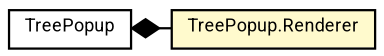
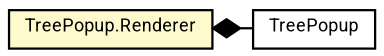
edge "TreePopup.Renderer" -> "TreePopup": reversed
